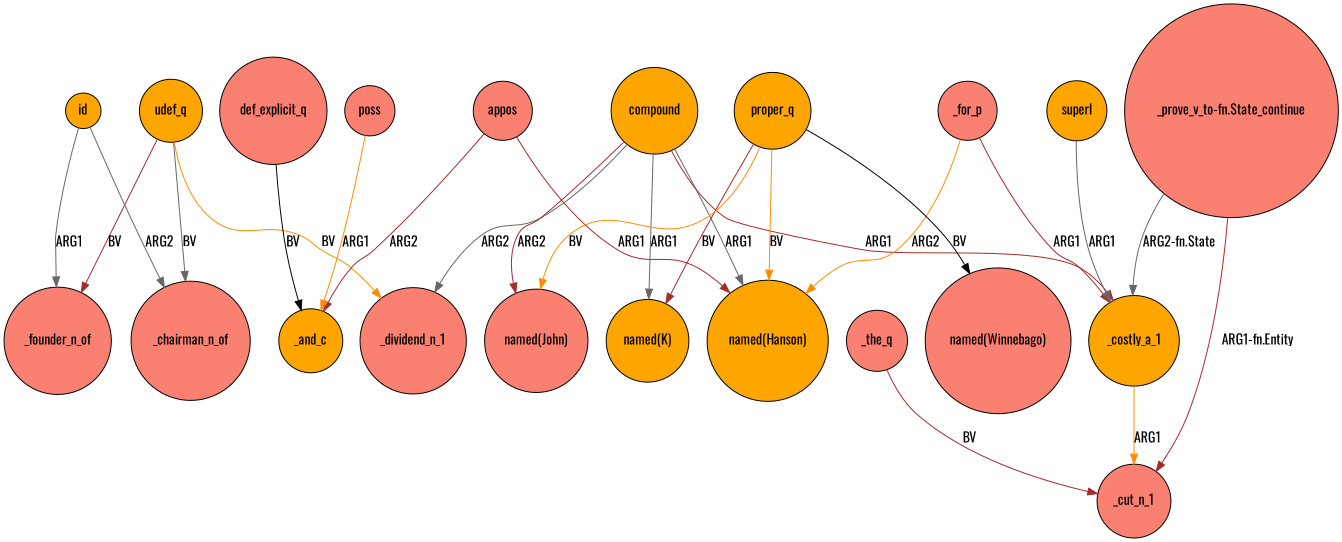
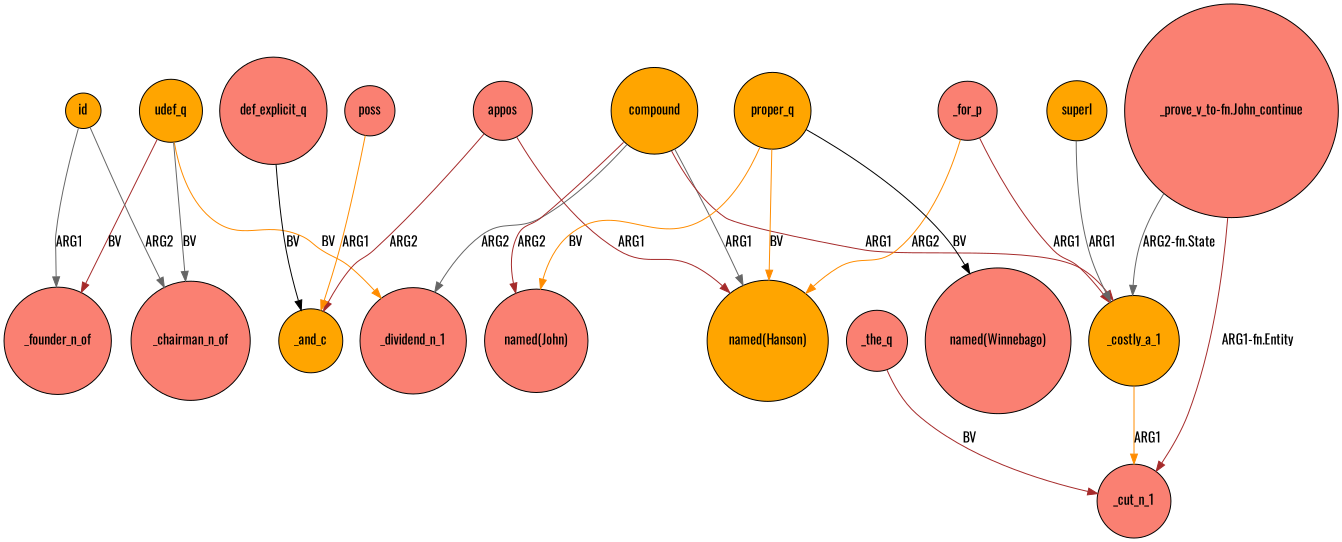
node "_prove_v_to-fn.State_continue": label "_prove_v_to-fn.State_continue" -> "_prove_v_to-fn.John_continue"
node "named(K)": removed
